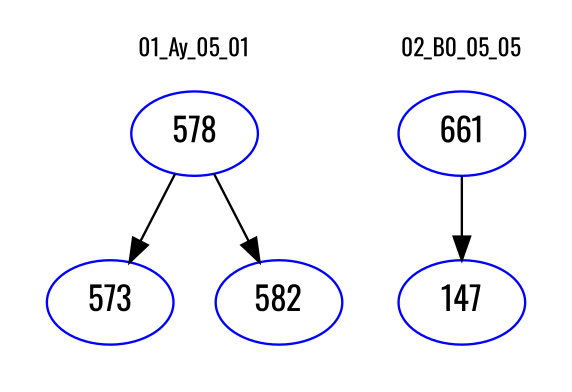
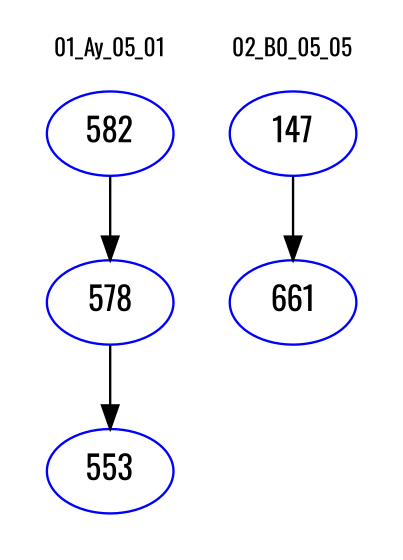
edge "661" -> "147": reversed
edge "578" -> "582": reversed
node "573": label "573" -> "553"
